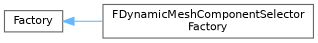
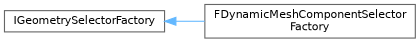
node "Factory": label "Factory" -> "IGeometrySelectorFactory"
